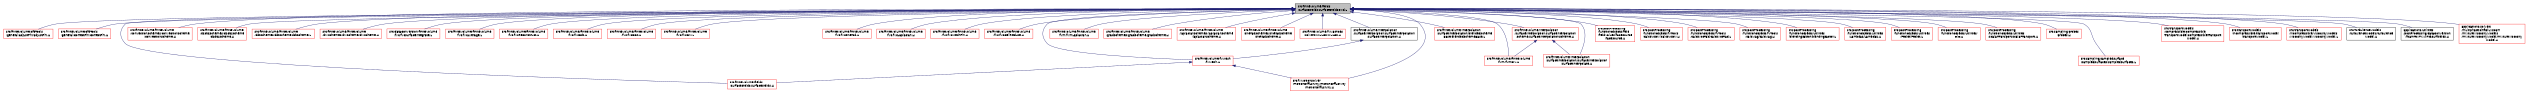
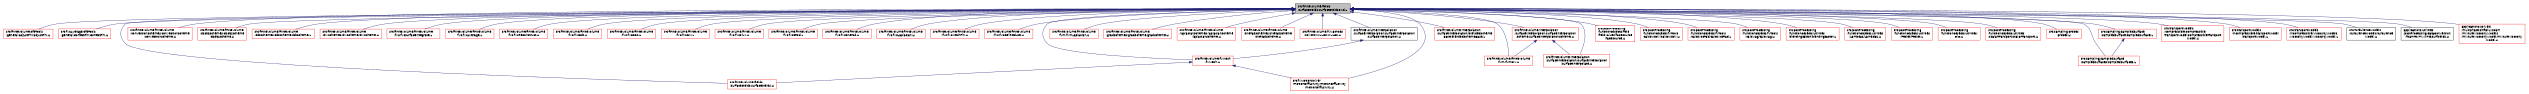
node "src/finiteVolume/cfdTools /general/CorrectPhi/CorrectPhi.H": label "src/finiteVolume/cfdTools /general/CorrectPhi/CorrectPhi.H" -> "src/fvcAverage/cfdTools /general/CorrectPhi/CorrectPhi.H"
node "src/dataConversion/finiteVolume /fvc/fvcSurfaceIntegrate.H": label "src/dataConversion/finiteVolume /fvc/fvcSurfaceIntegrate.H" -> "src/finiteVolume/finiteVolume /fvc/fvcSurfaceIntegrate.H"
node "src/finiteVolume/finiteVolume /fvc/fvcFlux.H": added
node "src/finiteVolume/finiteVolume /fvc/fvcGrad.H": added
node "src/sampling/sampledSurface /sampledSurface/sampledSurface.H": added
